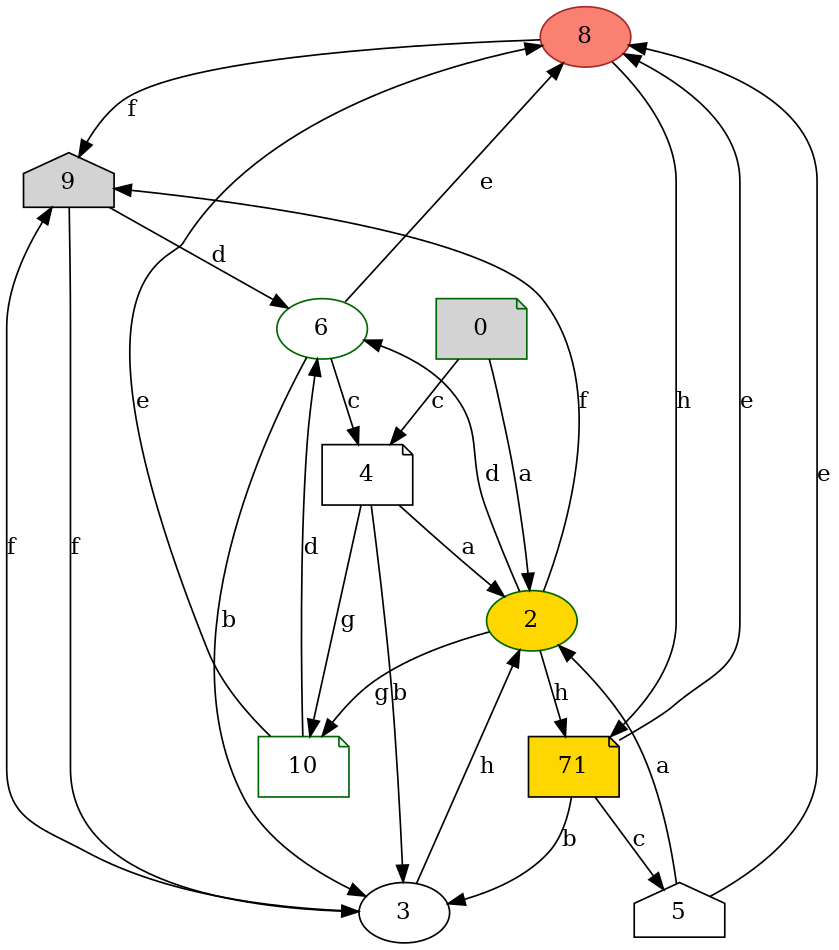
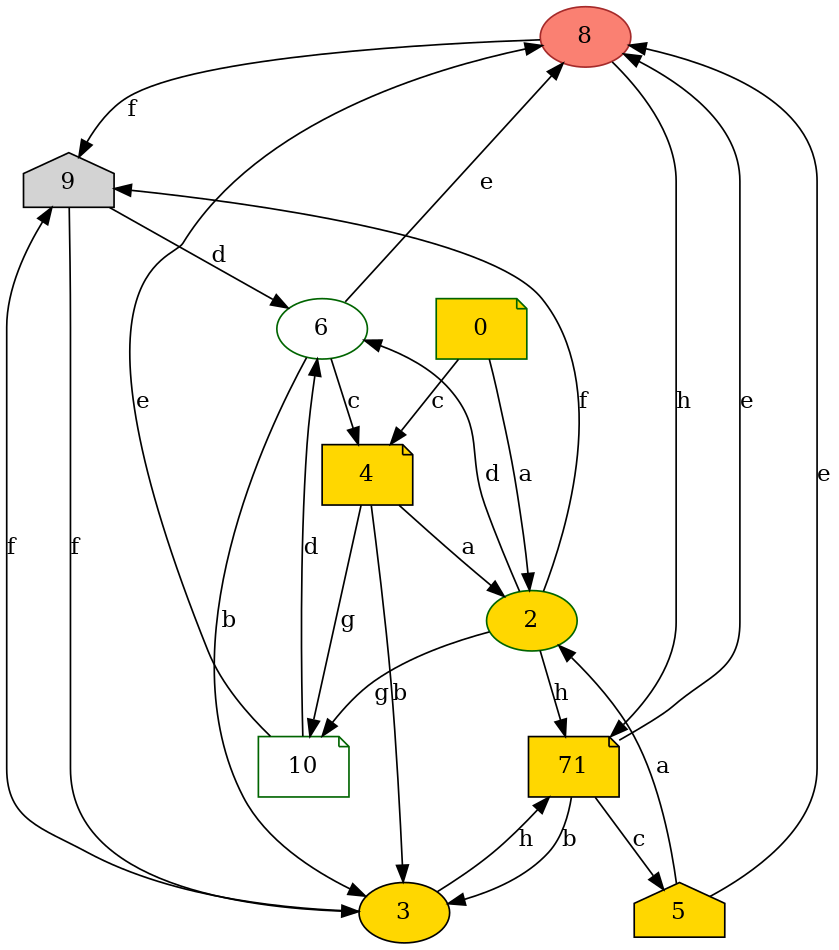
node "0": fillcolor lightgrey -> gold
node "4": fillcolor white -> gold
edge "3" -> "2": now "3" -> "71"
node "3": fillcolor white -> gold
node "5": fillcolor white -> gold
